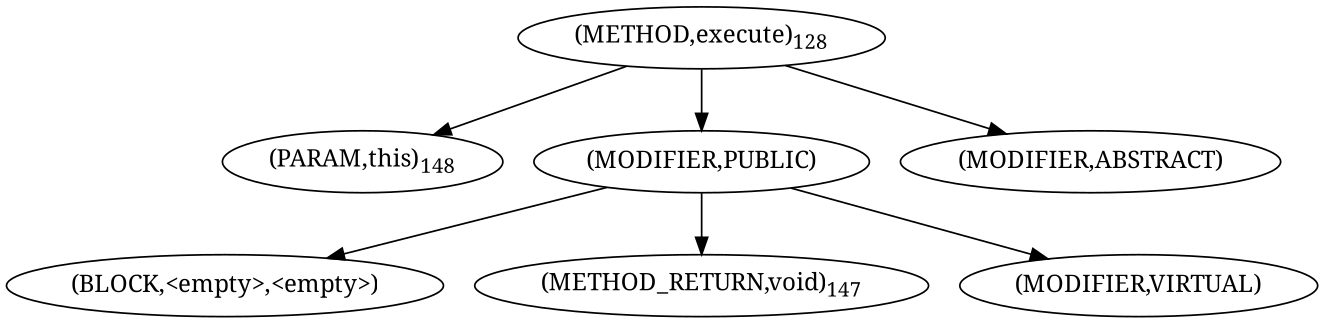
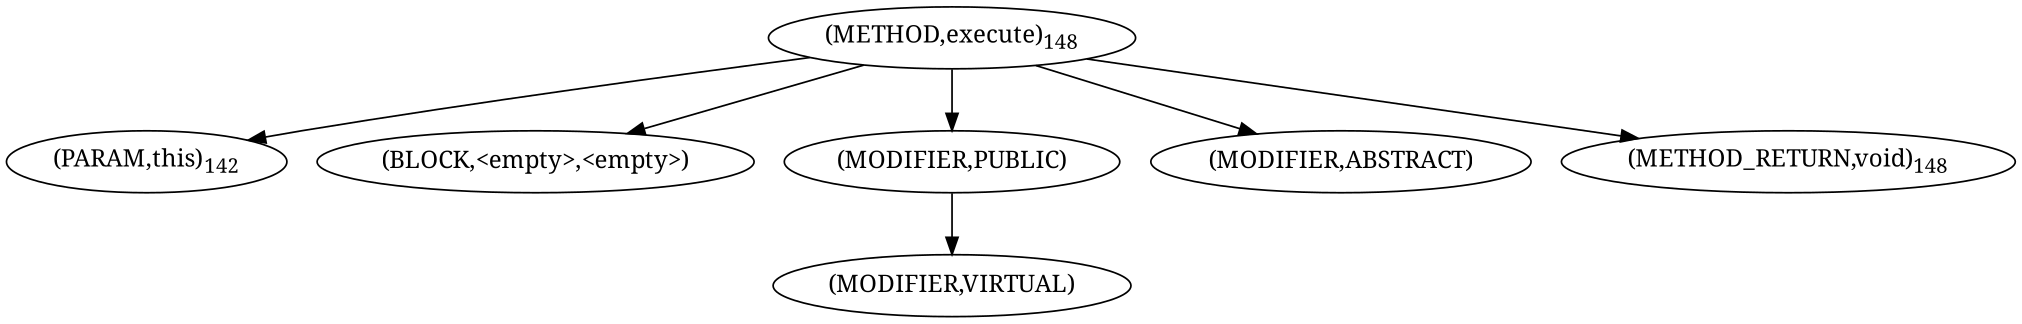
node "(METHOD,execute)": text "128" -> "148"
node "(PARAM,this)": text "148" -> "142"
edge "(MODIFIER,PUBLIC)" -> "(METHOD_RETURN,void)": now "(METHOD,execute)" -> "(METHOD_RETURN,void)"
edge "(MODIFIER,PUBLIC)" -> "(BLOCK,<empty>,<empty>)": now "(METHOD,execute)" -> "(BLOCK,<empty>,<empty>)"
node "(METHOD_RETURN,void)": text "147" -> "148"
